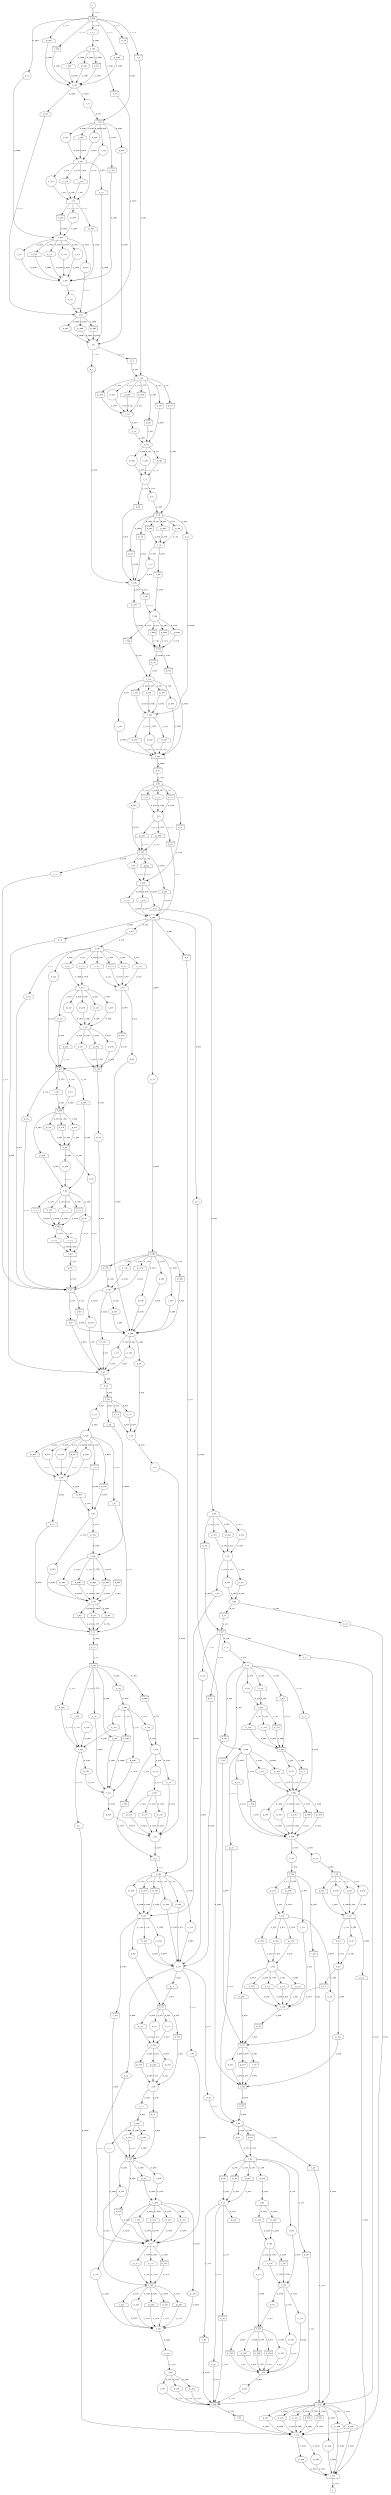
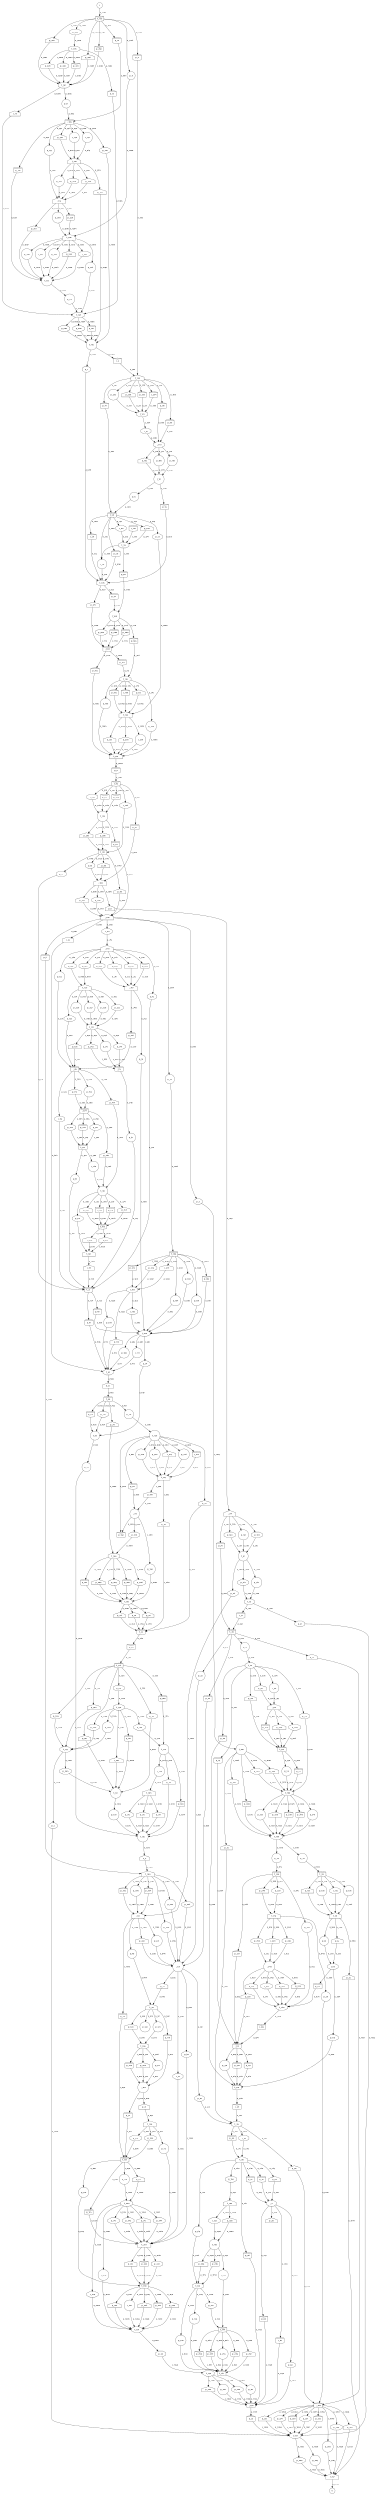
edge "t_58" -> "p_101": now "t_58" -> "p_56"
edge "p_162" -> "t_97": reversed
edge "t_166" -> "p_285": added, label "a_1100"
edge "t_176" -> "p_299": added, label "a_1164"
edge "p_128" -> "p_8": now "p_128" -> "t_185"
node "t_70": shape cylinder -> house
edge "p_122" -> "t_128": removed, label "a_814"
